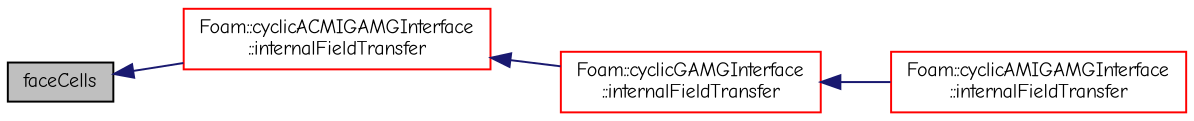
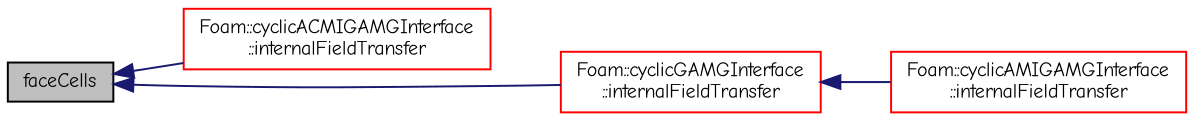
edge "Foam::cyclicGAMGInterface ::internalFieldTransfer" -> "Foam::cyclicACMIGAMGInterface ::internalFieldTransfer": now "Foam::cyclicGAMGInterface ::internalFieldTransfer" -> "faceCells"
